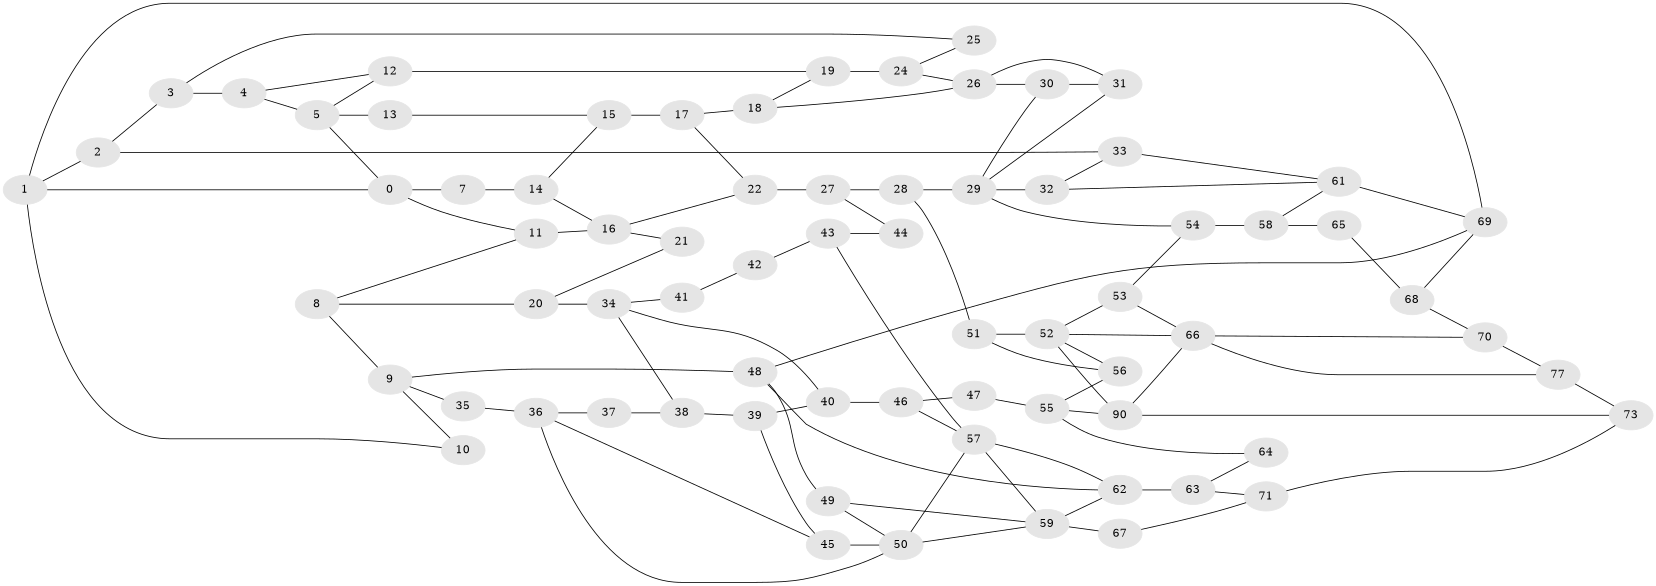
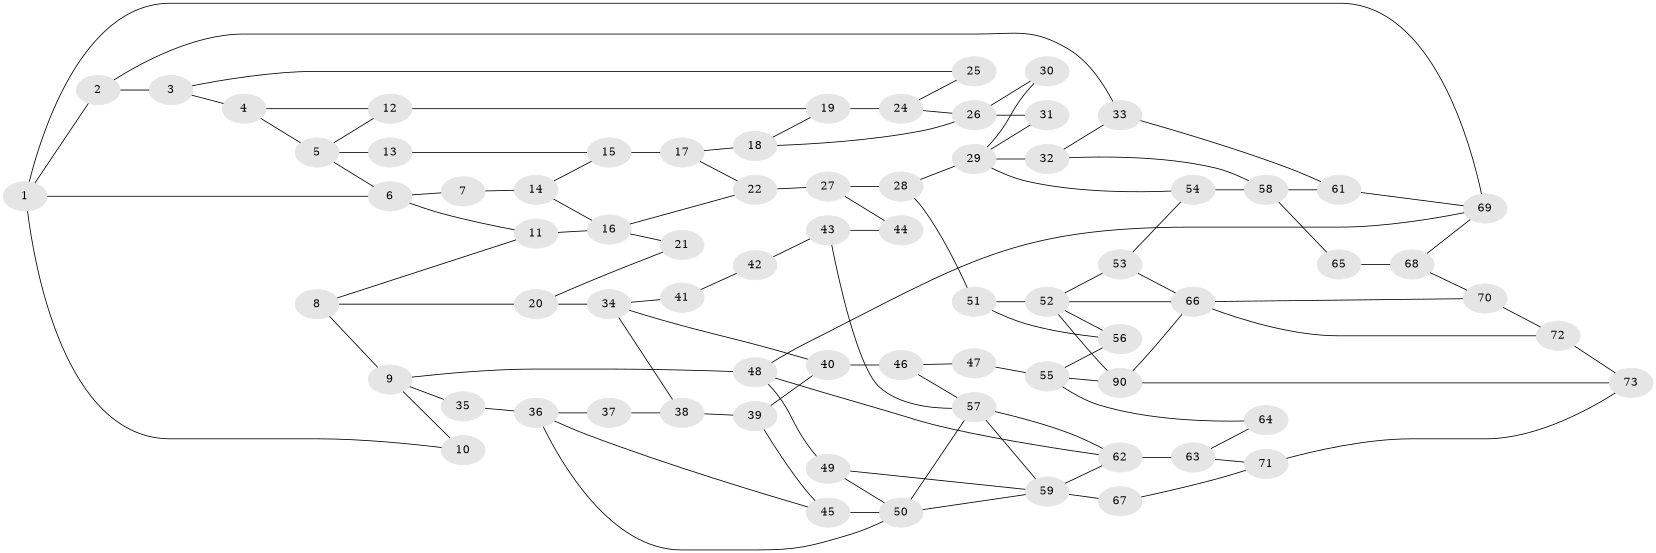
edge "30" -- "31": removed
edge "61" -- "32": now "58" -- "32"
node "0": label "0" -> "6"
node "77": label "77" -> "72"
